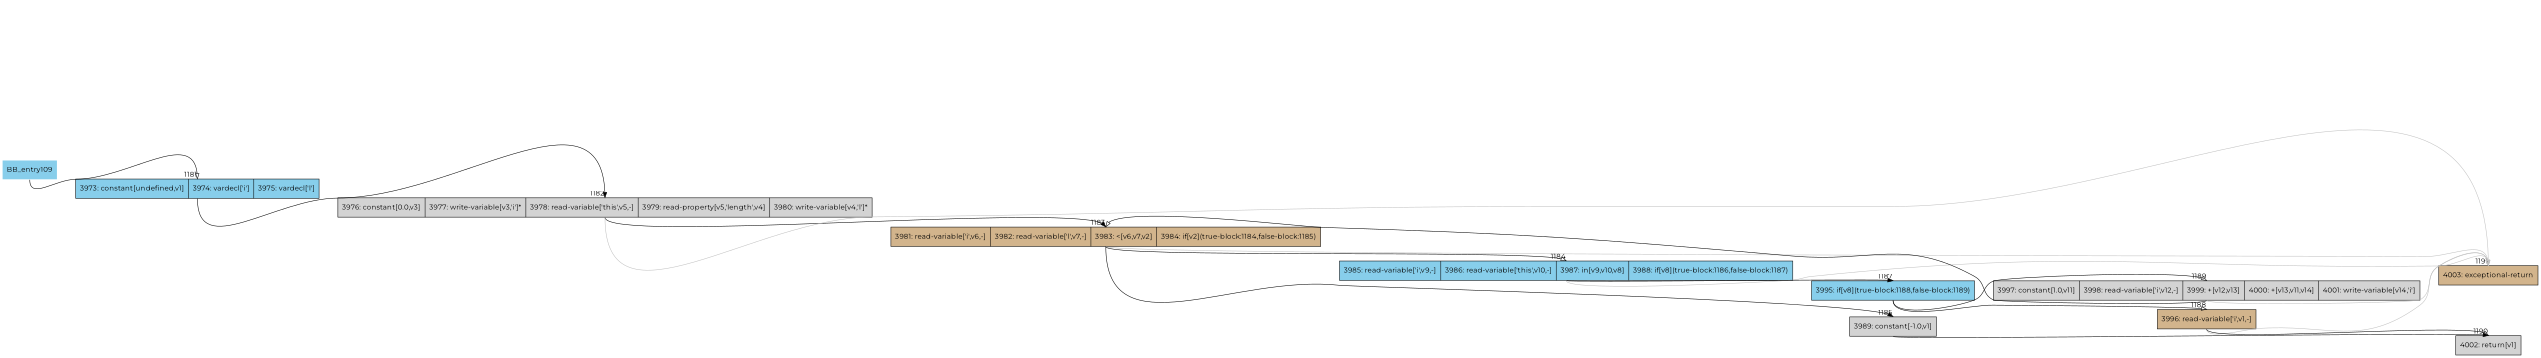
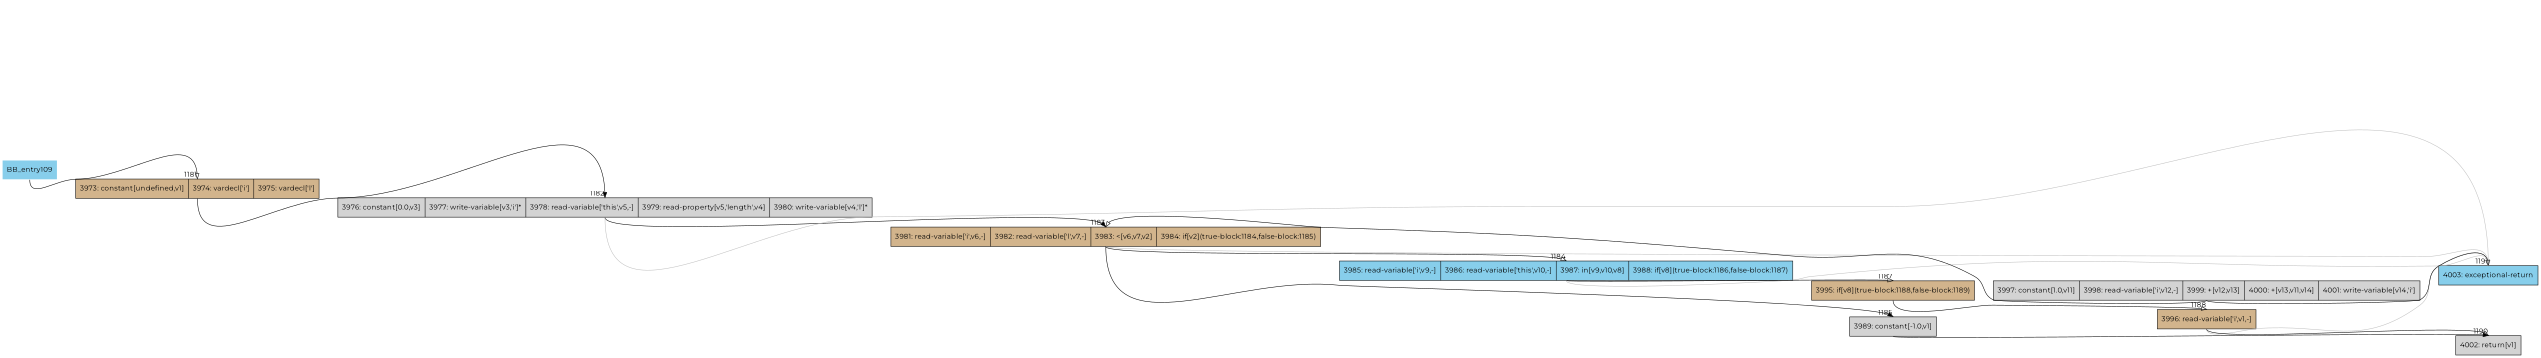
node "3973: constant[undefined,v1]": fillcolor skyblue -> tan
node "4003: exceptional-return": fillcolor tan -> skyblue
edge "3995: if[v8](true-block:1188,false-block:1189)" -> "3997: constant[1.0,v11]": removed
edge "3985: read-variable['i',v9,-]" -> "3995: if[v8](true-block:1188,false-block:1189)": arrowhead normal -> onormal
node "3995: if[v8](true-block:1188,false-block:1189)": fillcolor skyblue -> tan
edge "3997: constant[1.0,v11]" -> "4003: exceptional-return": color gray -> black
